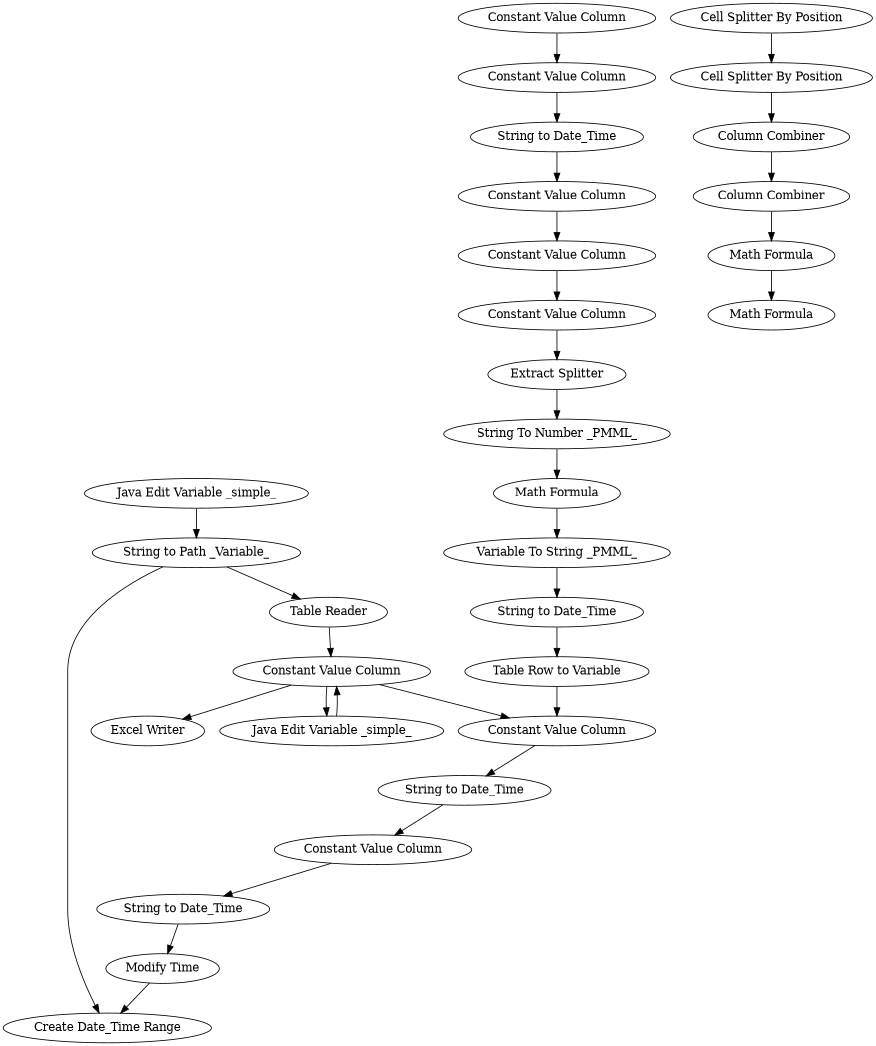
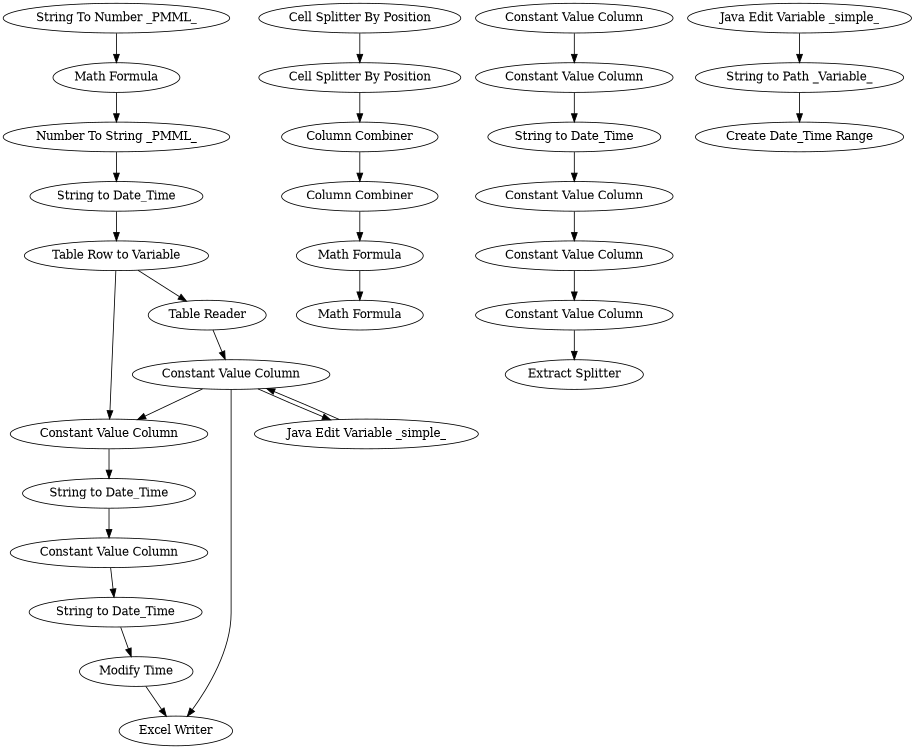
edge "Extract Splitter" -> "String To Number _PMML_": removed
node "Variable To String _PMML_": label "Variable To String _PMML_" -> "Number To String _PMML_"
edge "String to Path _Variable_" -> "Table Reader": now "Table Row to Variable" -> "Table Reader"
edge "Modify Time" -> "Create Date_Time Range": now "Modify Time" -> "Excel Writer"
